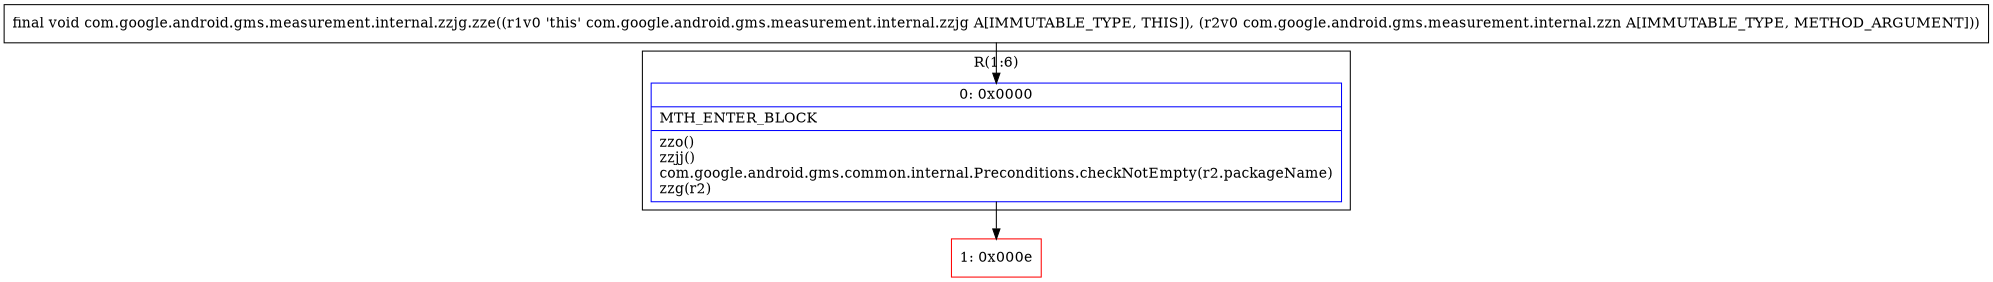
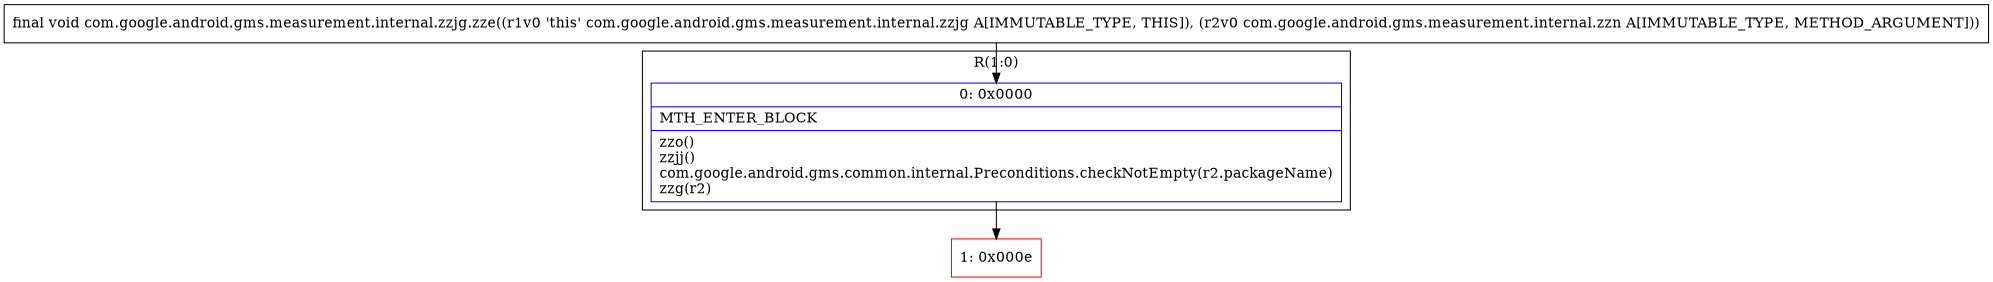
cluster "R(1:6)": label "R(1:6)" -> "R(1:0)"
